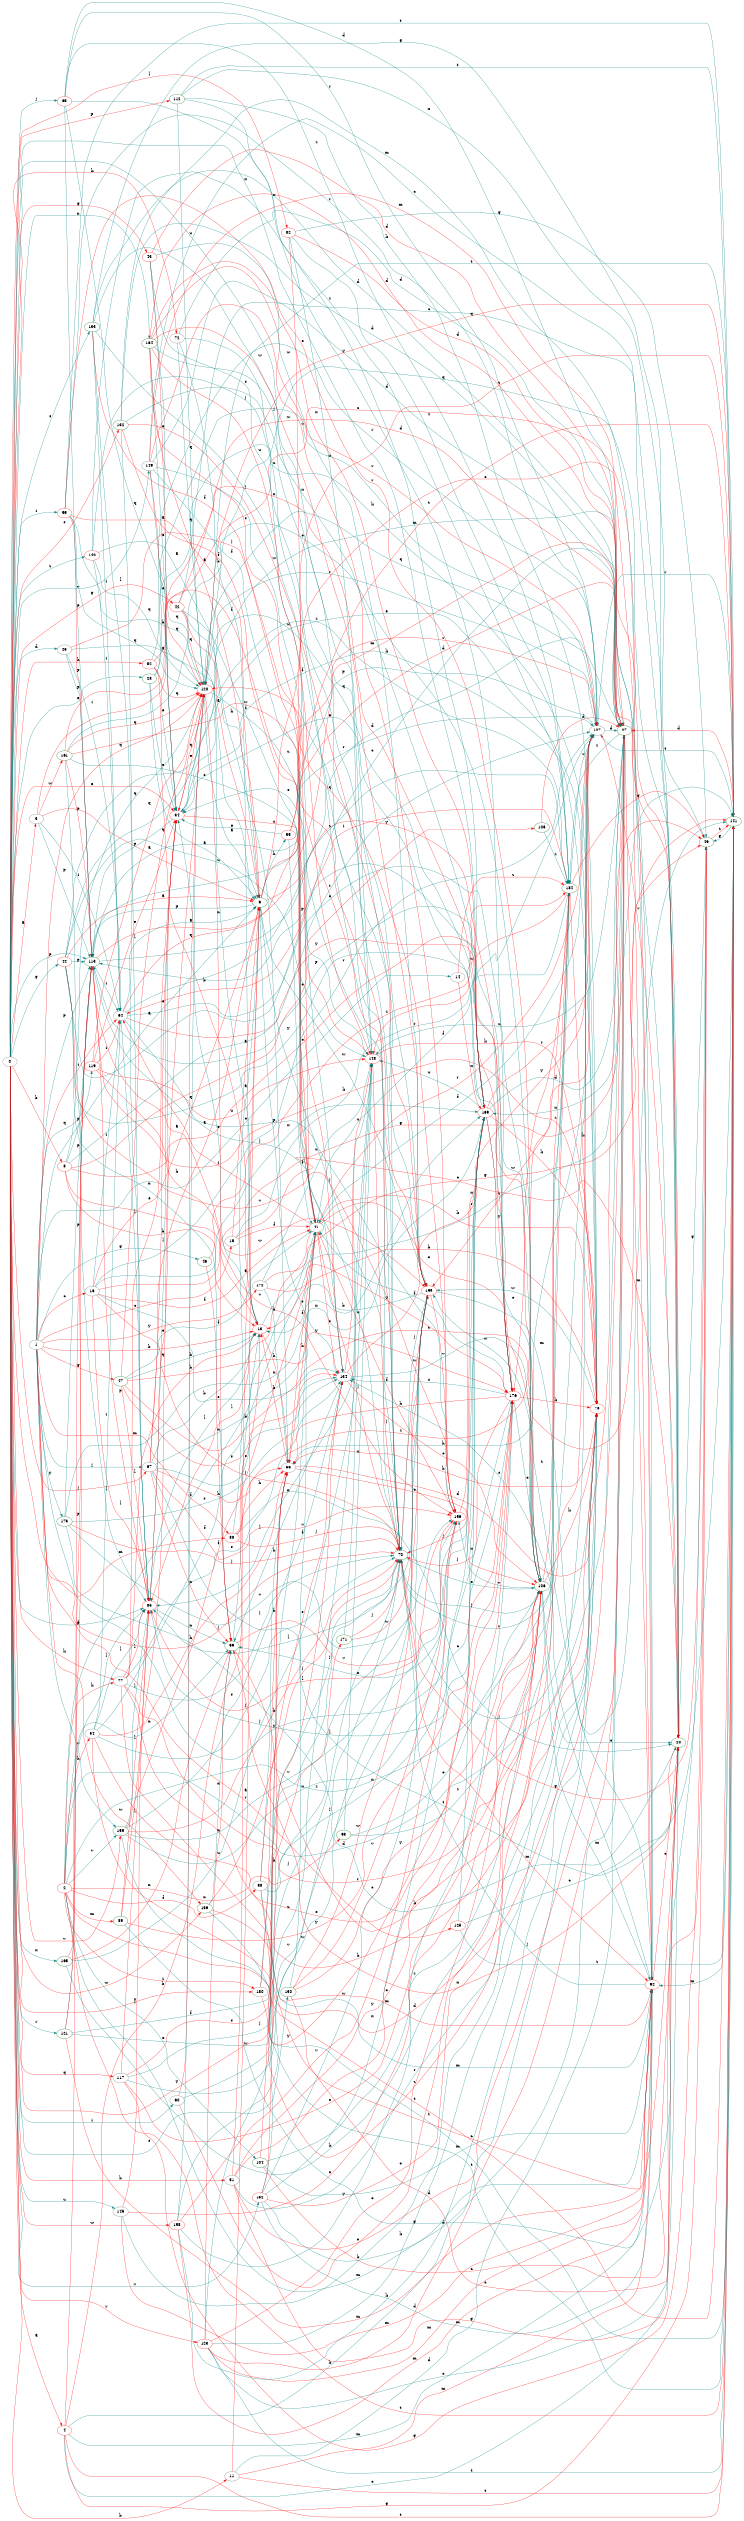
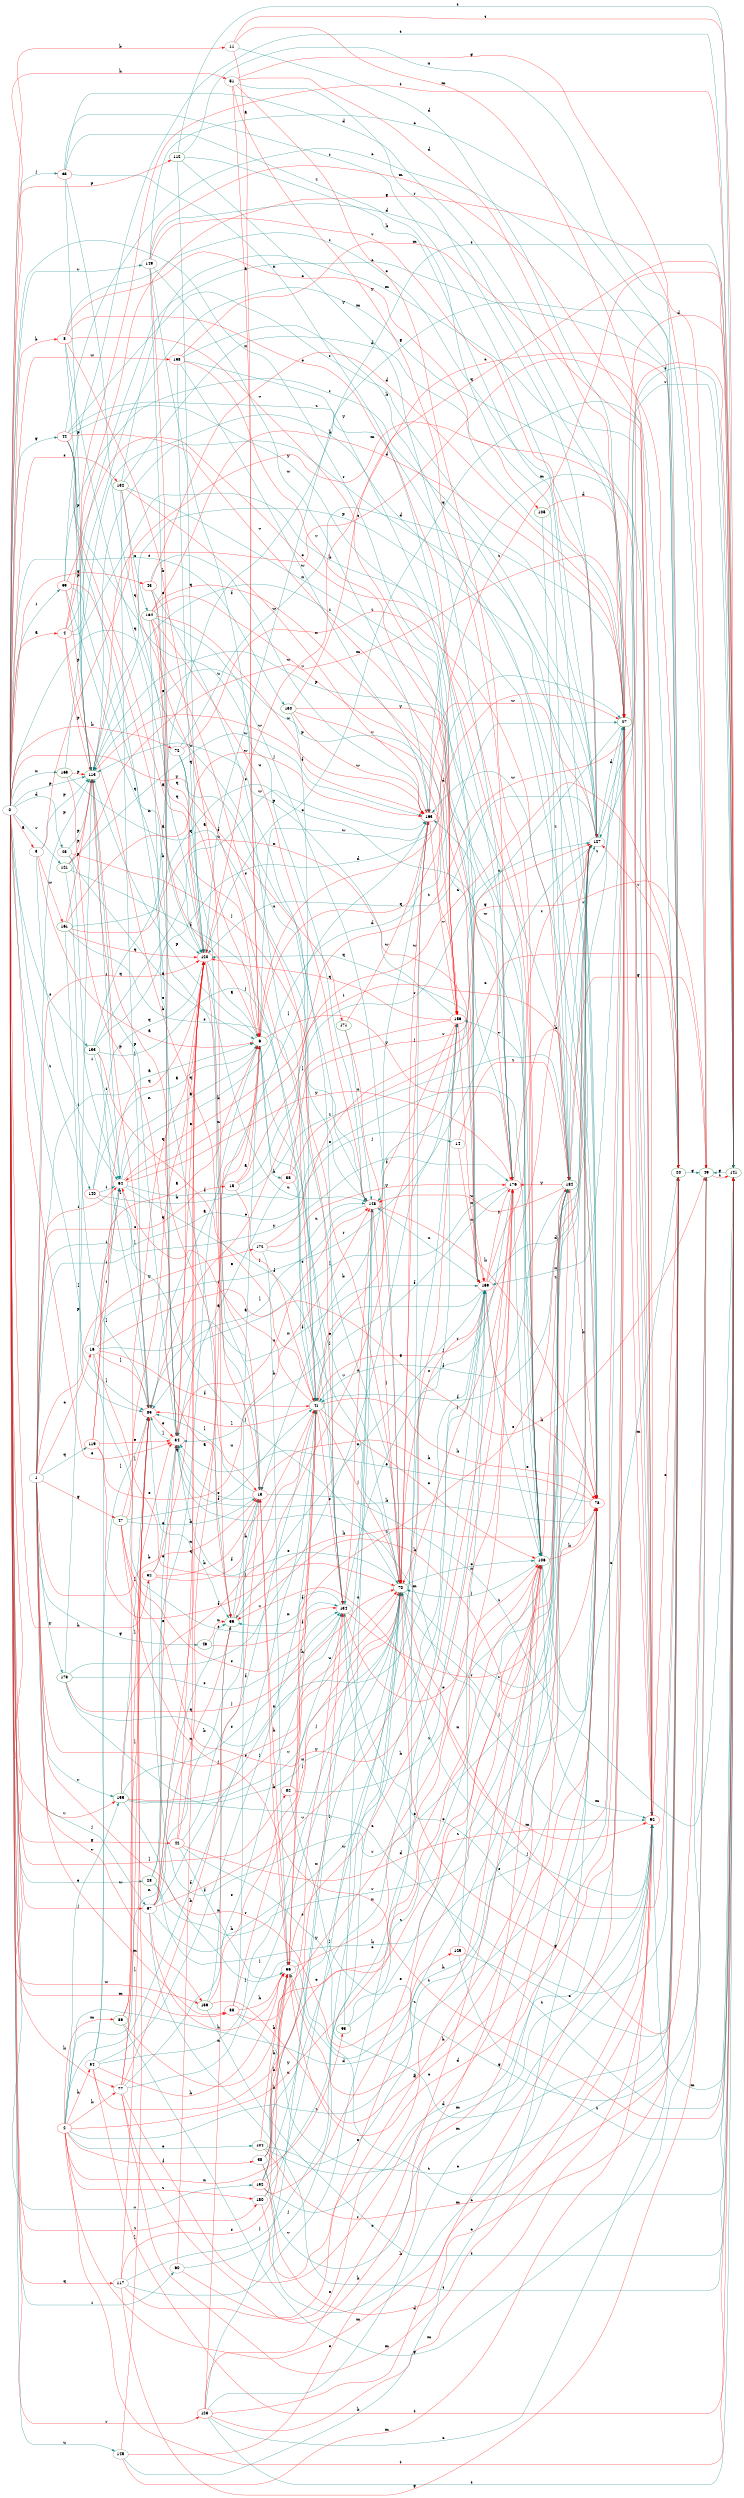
edge "0" -> "164": now "132" -> "164"
edge "82" -> "27": removed, label "d"
edge "72" -> "184": added, label "z"
edge "163" -> "70": color teal -> red
edge "152" -> "169": label "x" -> "c"
edge "2" -> "92": color teal -> red
